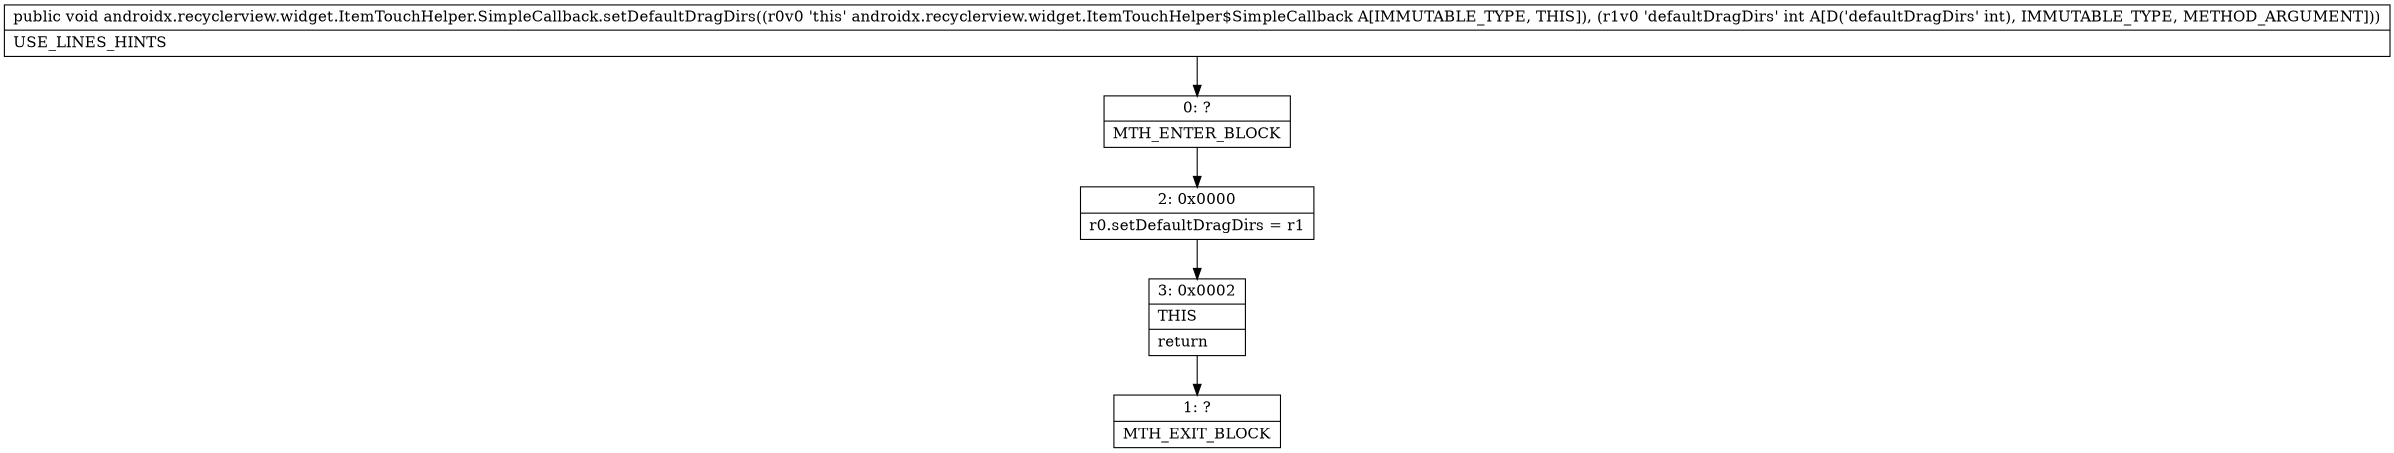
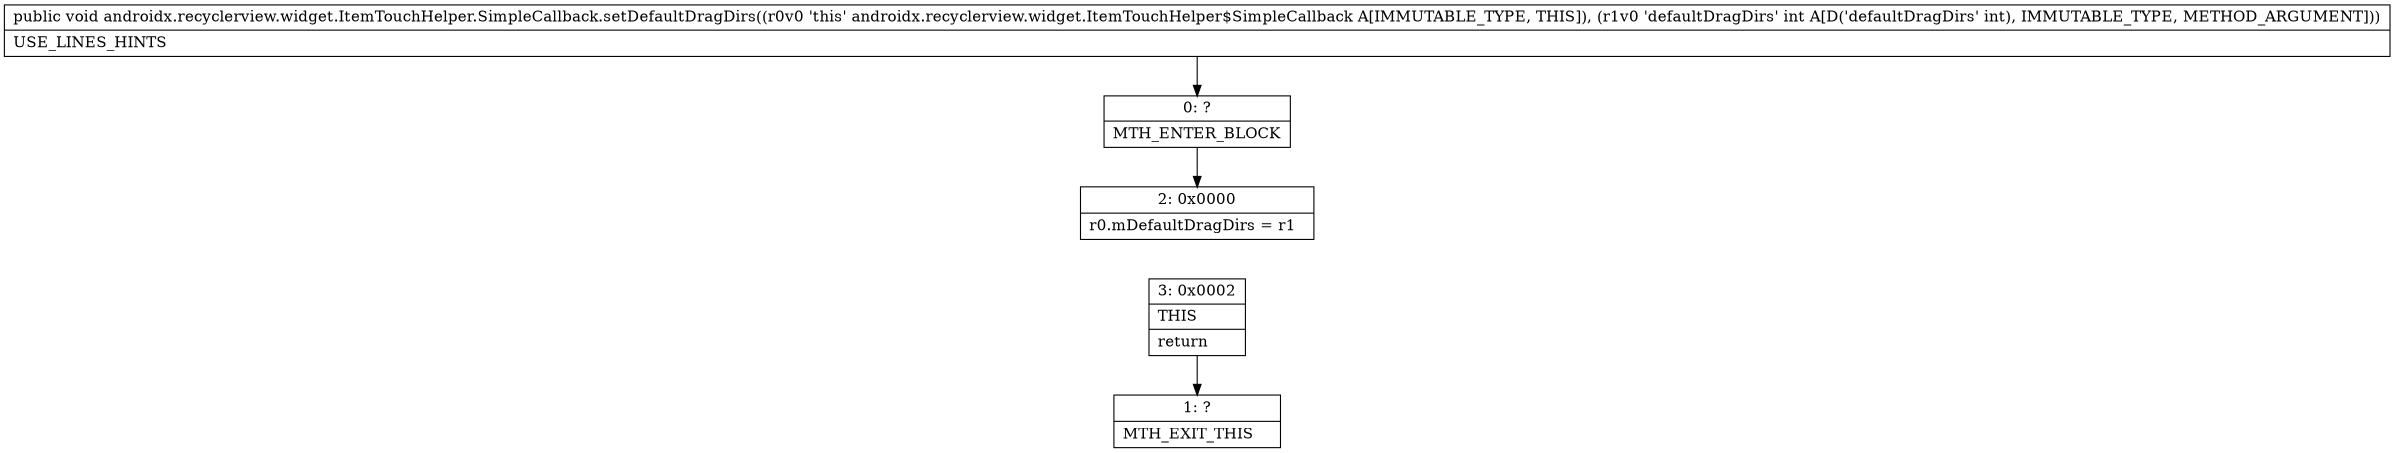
node "2: 0x0000": text "r0.setDefaultDragDirs = r1" -> "r0.mDefaultDragDirs = r1"
edge "2: 0x0000" -> "3: 0x0002": removed
node "1: ?": text "MTH_EXIT_BLOCK" -> "MTH_EXIT_THIS"
